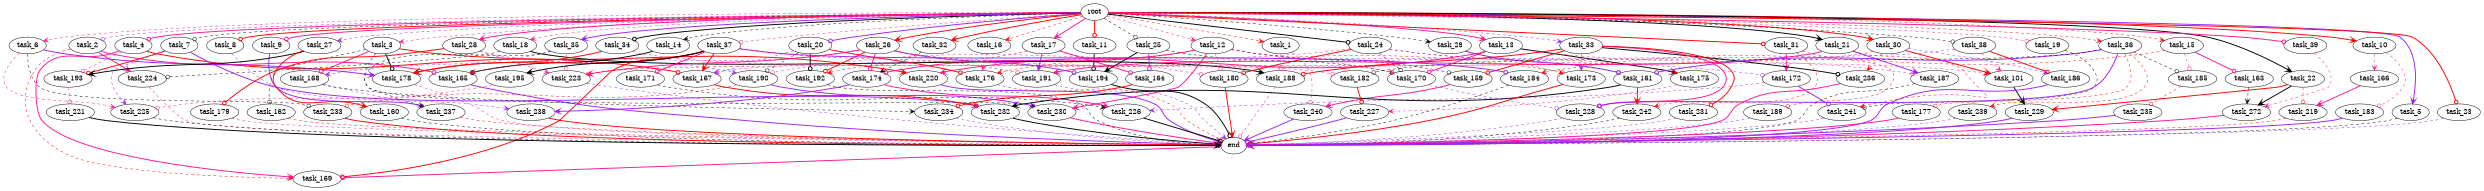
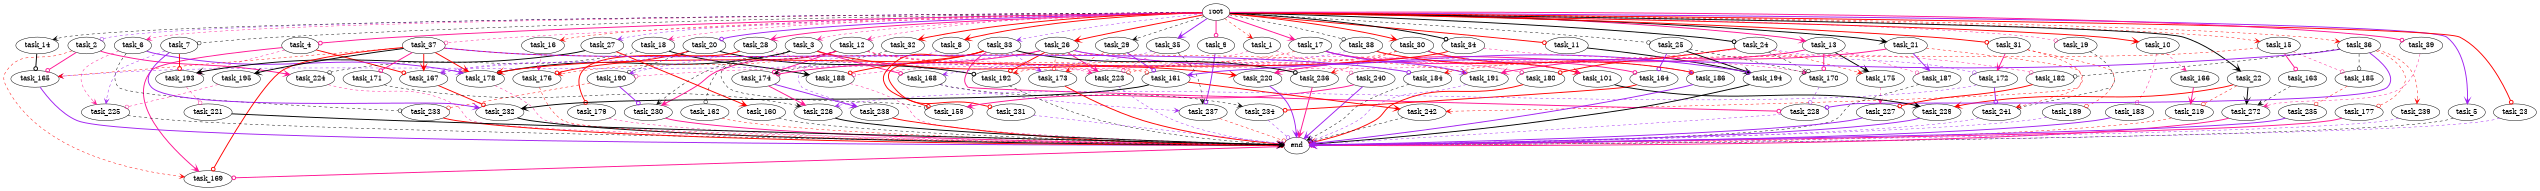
edge "root" -> "task_8": arrowhead odot -> vee
edge "task_36" -> "task_161": arrowhead odot -> vee
edge "task_168" -> "task_237": arrowhead odot -> vee
edge "task_159" -> "task_240": reversed
